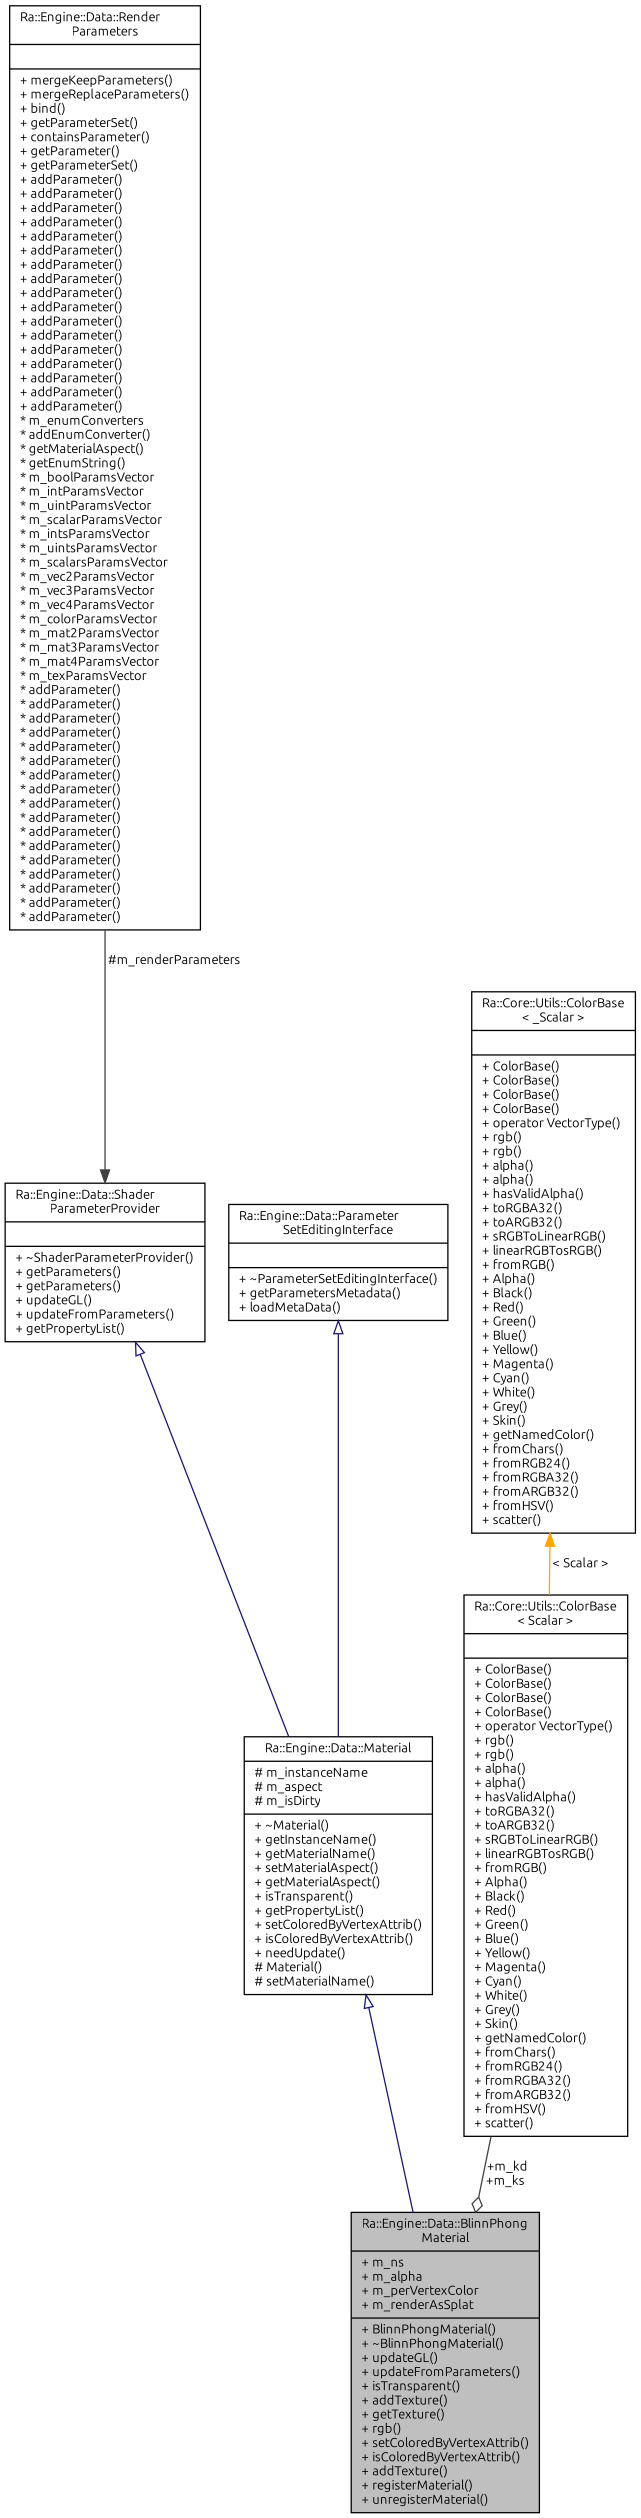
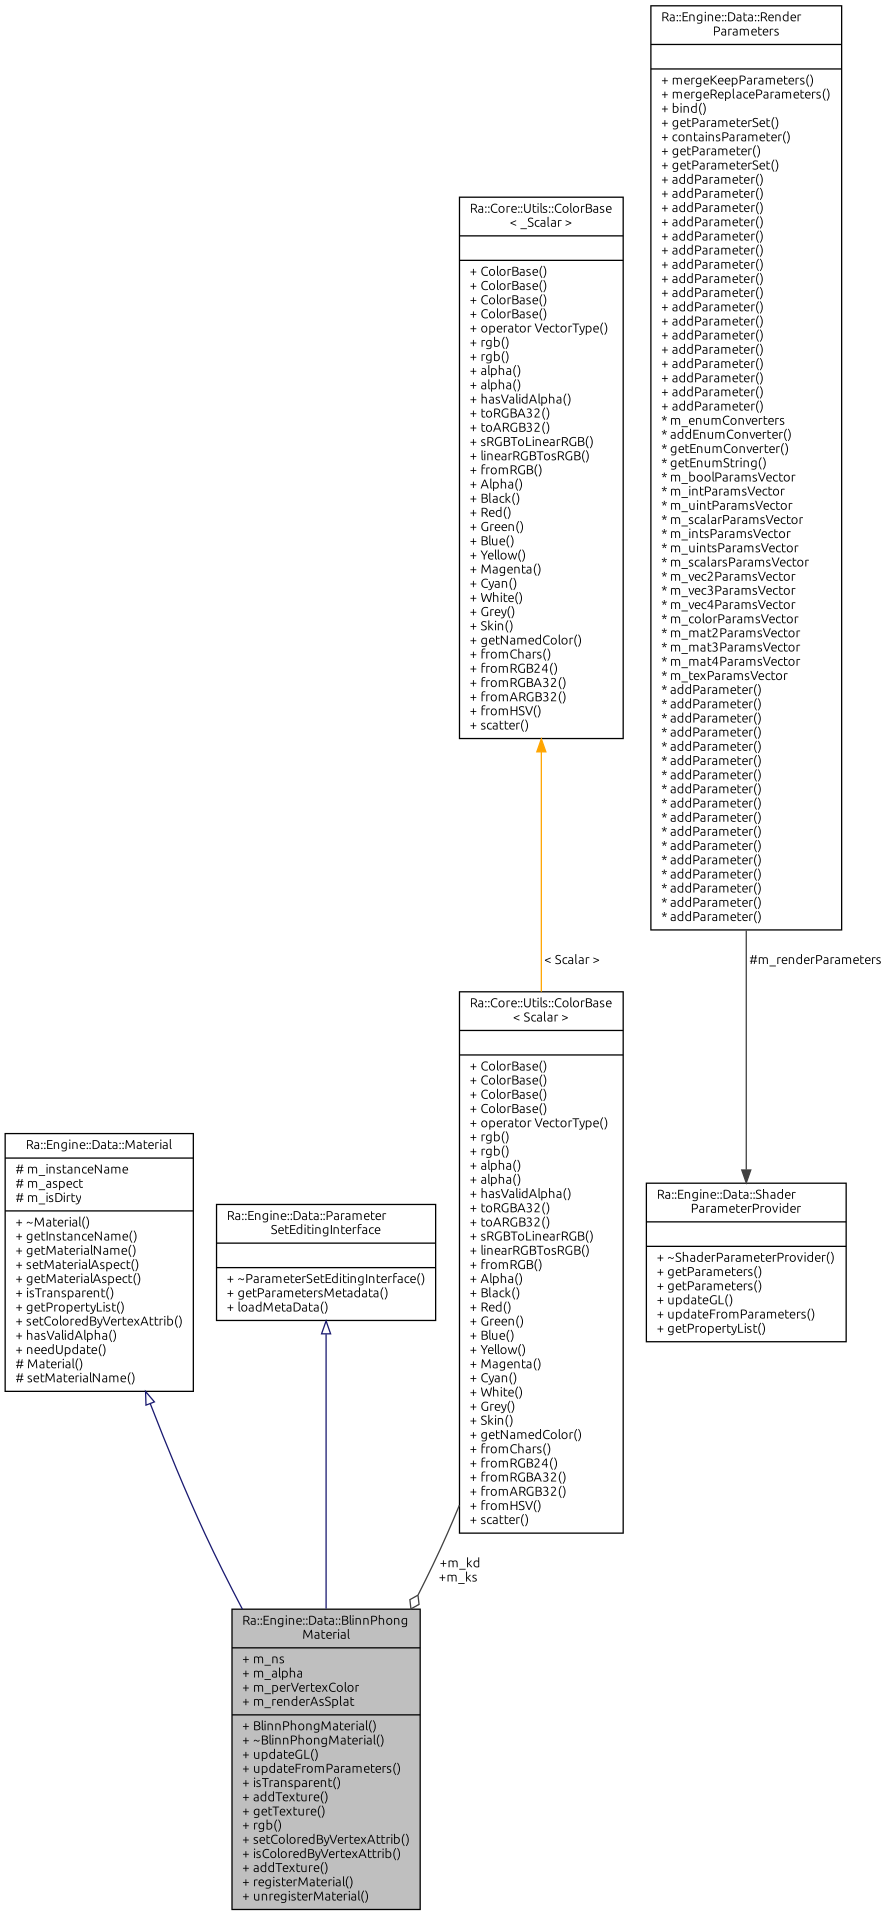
node "Ra::Engine::Data::Render": text "* getMaterialAspect()" -> "* getEnumConverter()"
edge "Ra::Engine::Data::Material" -> "Ra::Engine::Data::Parameter": now "Ra::Engine::Data::BlinnPhong" -> "Ra::Engine::Data::Parameter"
edge "Ra::Engine::Data::Material" -> "Ra::Engine::Data::Shader": removed
node "Ra::Engine::Data::Material": text "+ isColoredByVertexAttrib()" -> "+ hasValidAlpha()"
